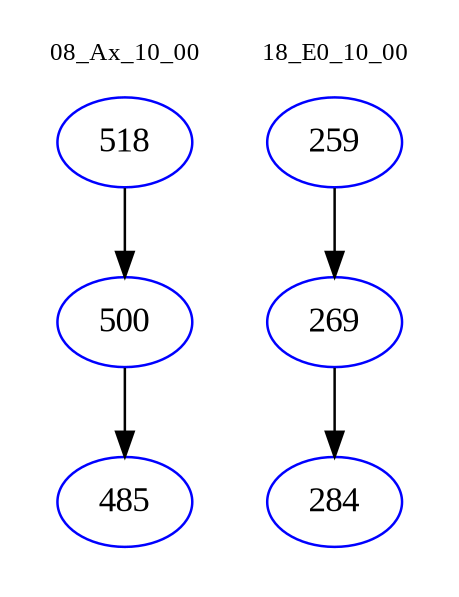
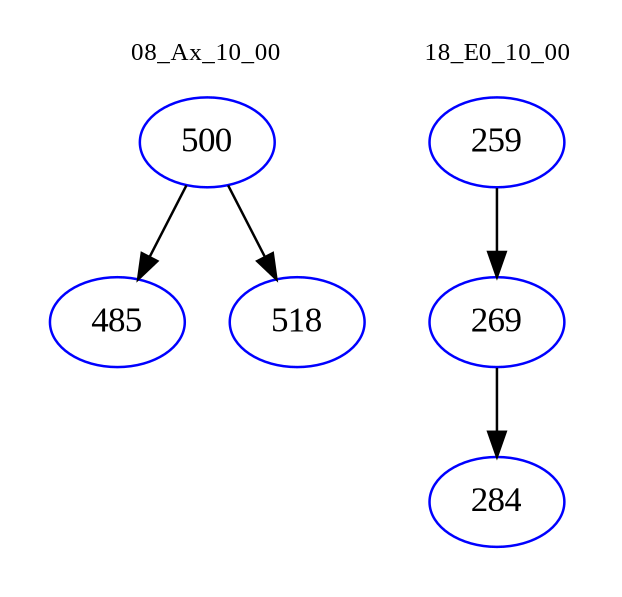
edge "518" -> "500": reversed
